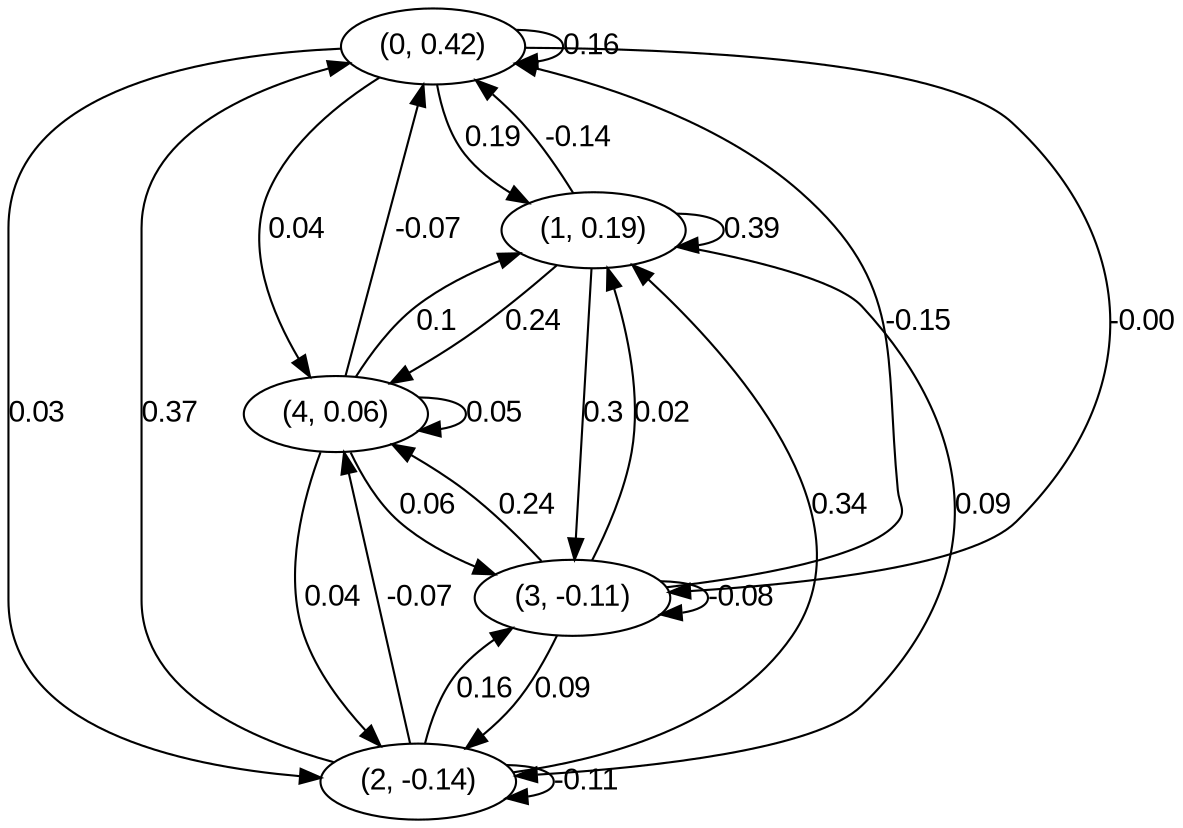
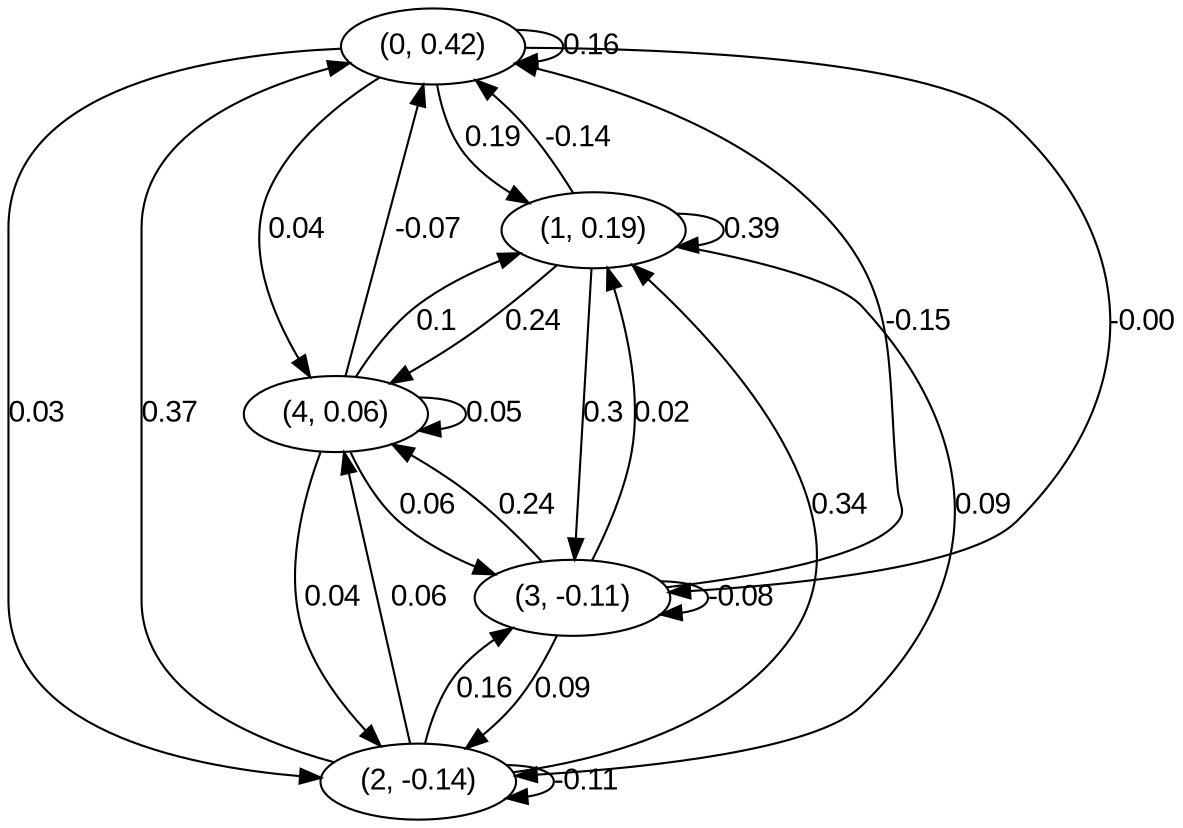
edge "(2, -0.14)" -> "(4, 0.06)": label "-0.07" -> "0.06"
